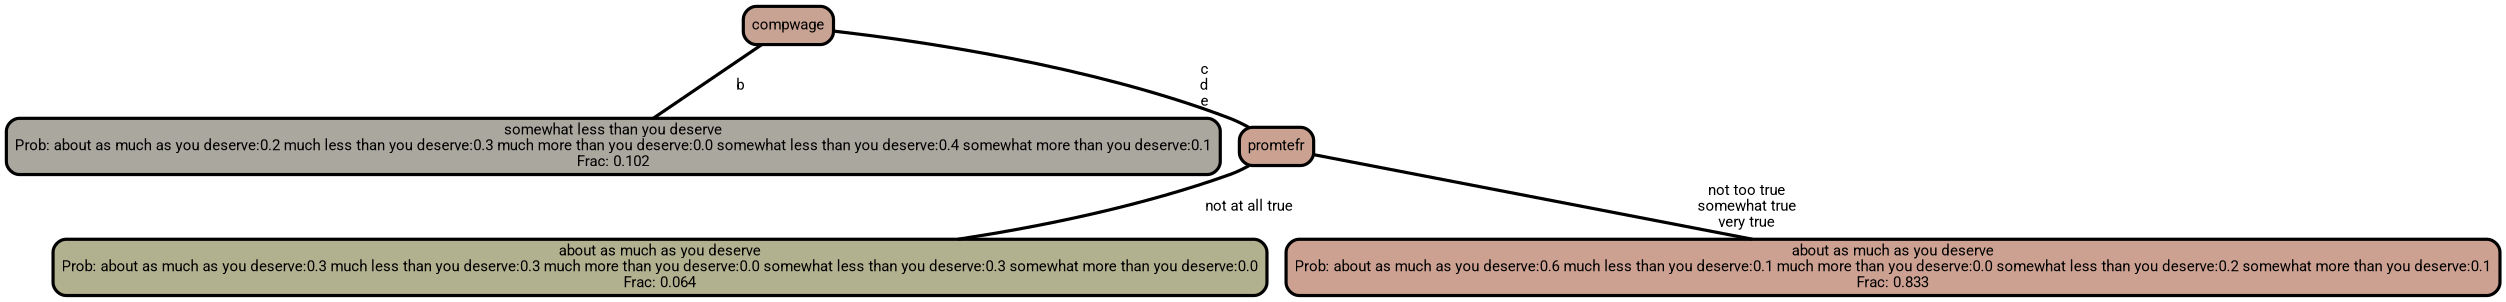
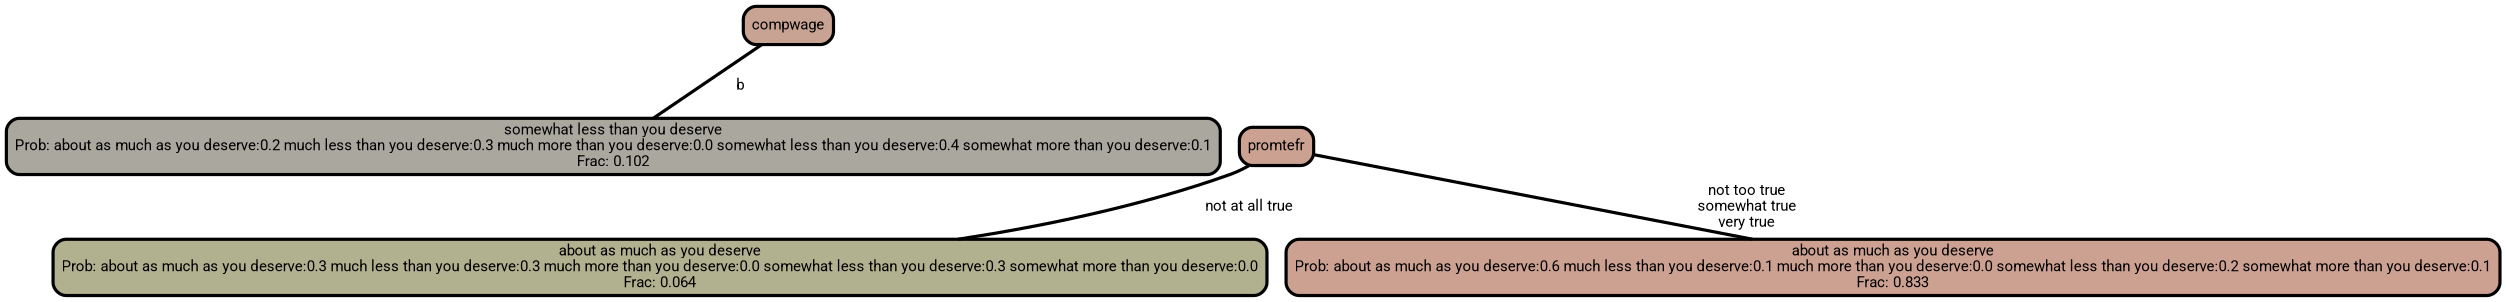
edge "compwage" -- "promtefr": removed, label "c d e"
